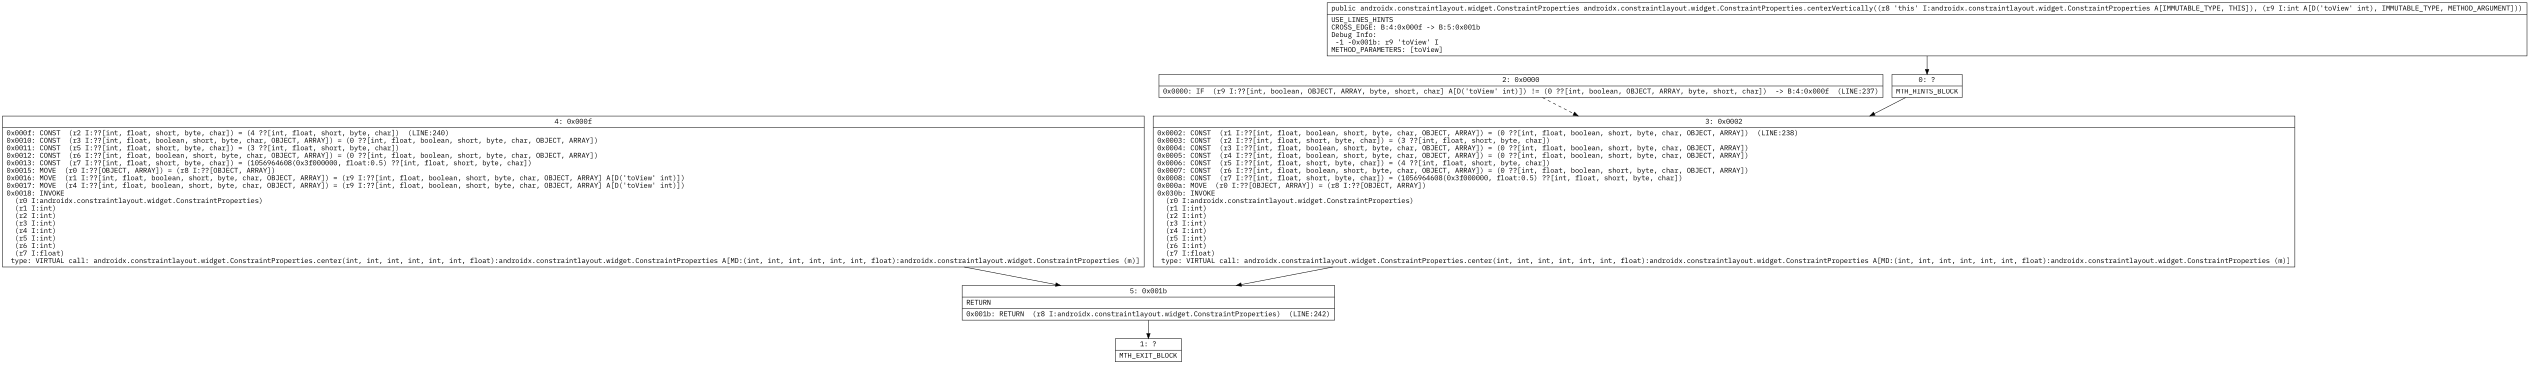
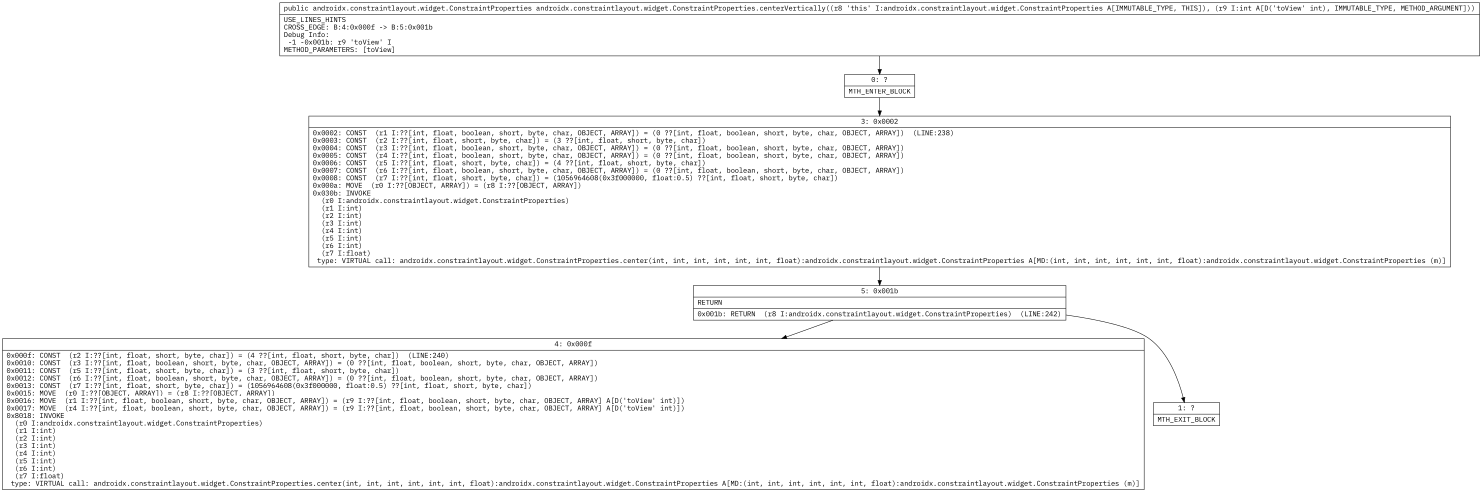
node "2: 0x0000": removed
node "0: ?": text "MTH_HINTS_BLOCK" -> "MTH_ENTER_BLOCK"
node "4: 0x000f": text "0x0018: INVOKE" -> "0x8018: INVOKE"
edge "4: 0x000f" -> "5: 0x001b": reversed
